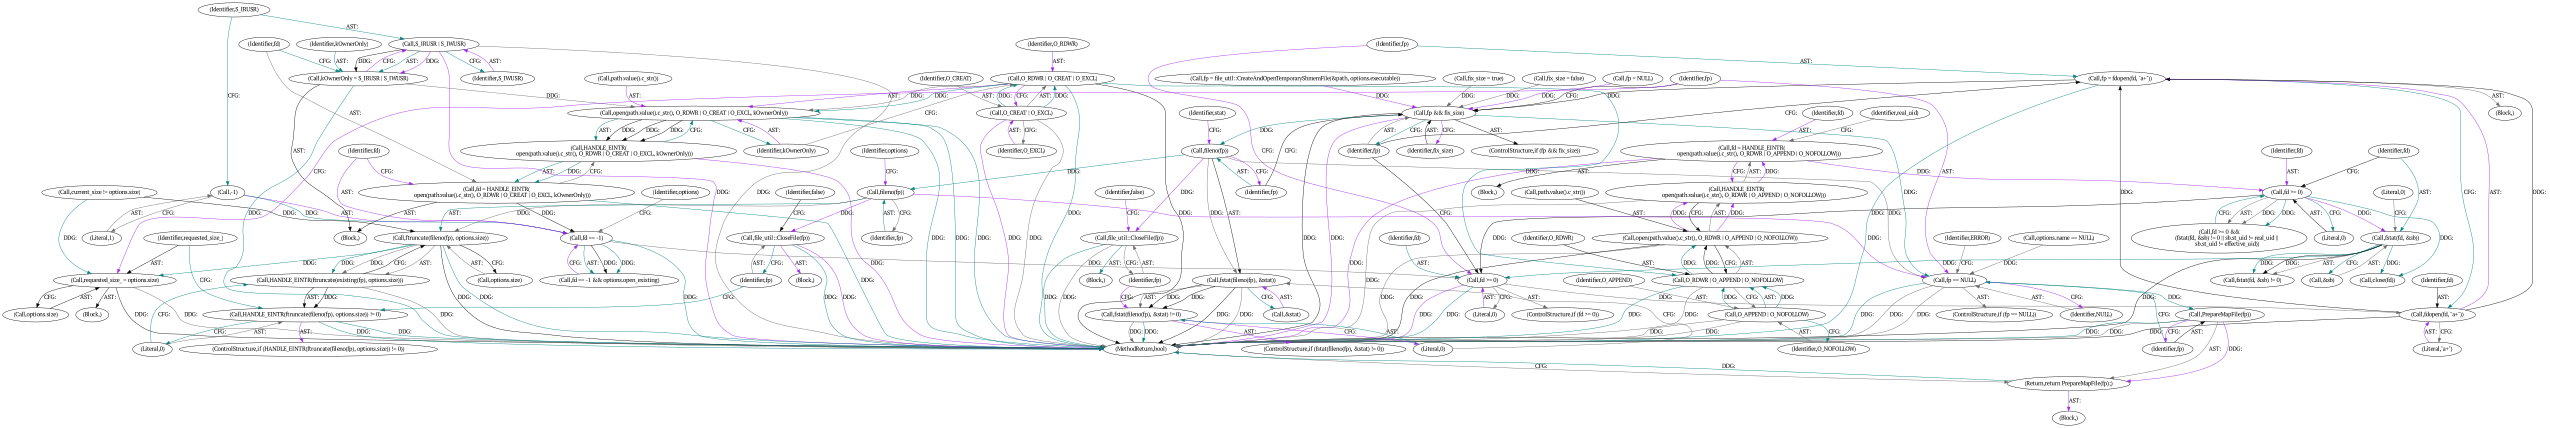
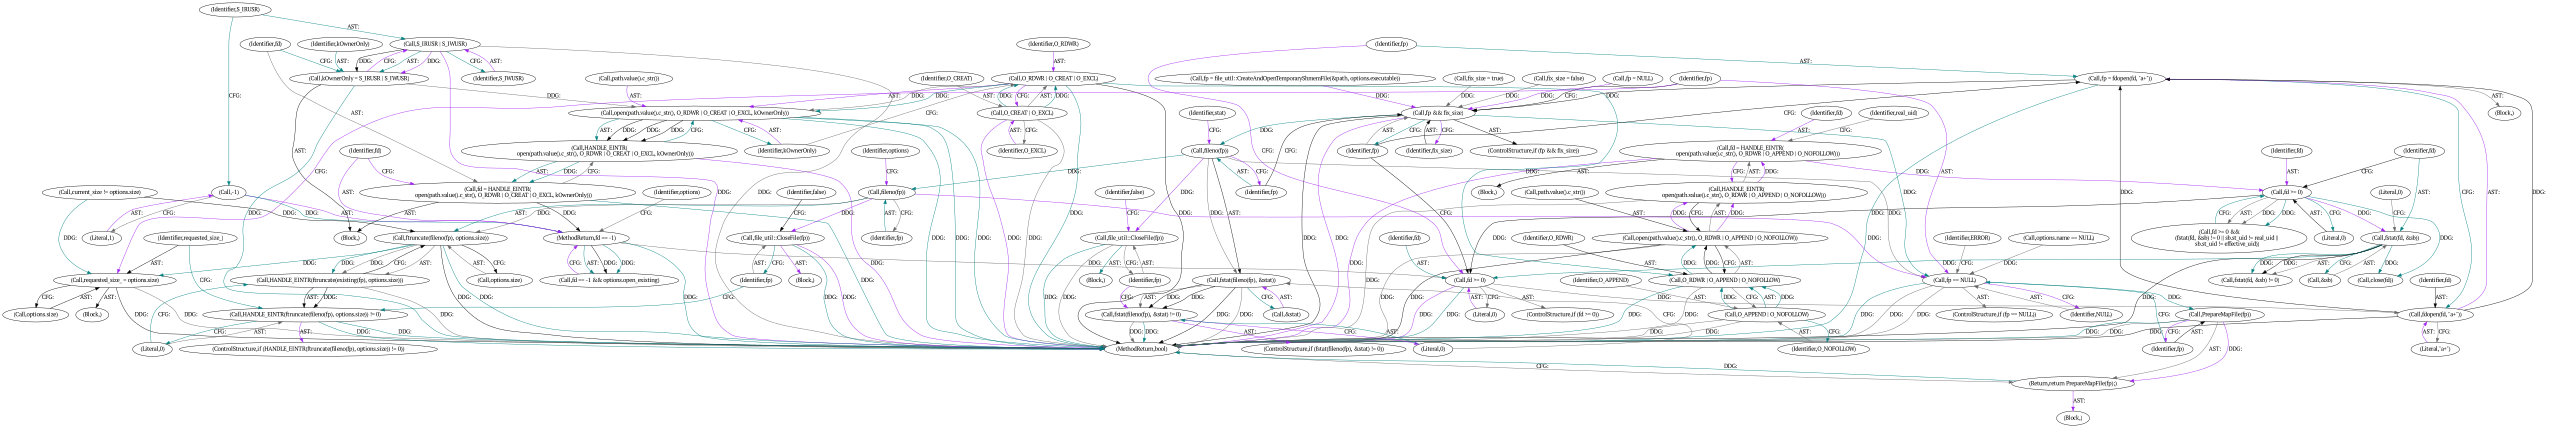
edge "(Literal,1)" -> "(Call,-1)": color gray40 -> purple
node "(Call,fd == -1)": label "(Call,fd == -1)" -> "(MethodReturn,fd == -1)"
